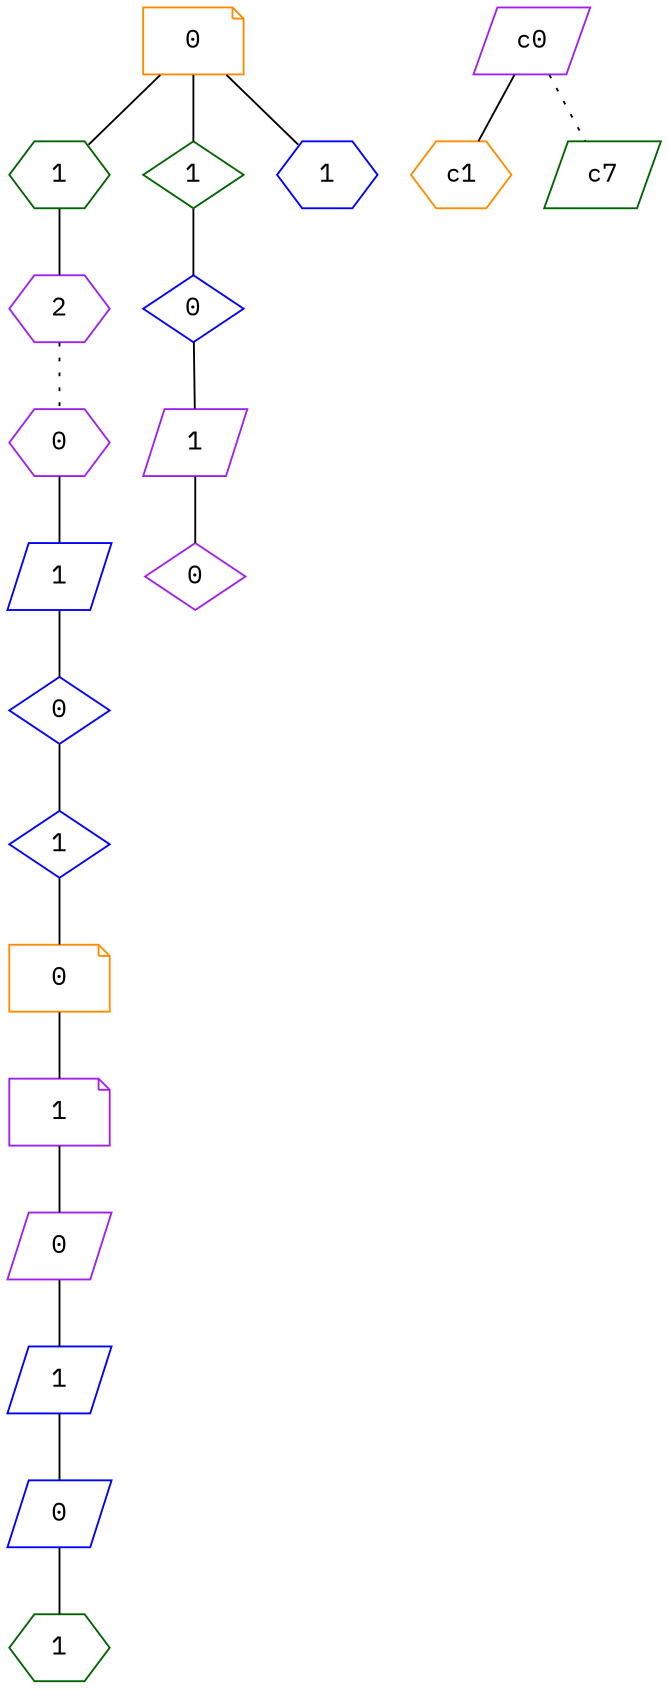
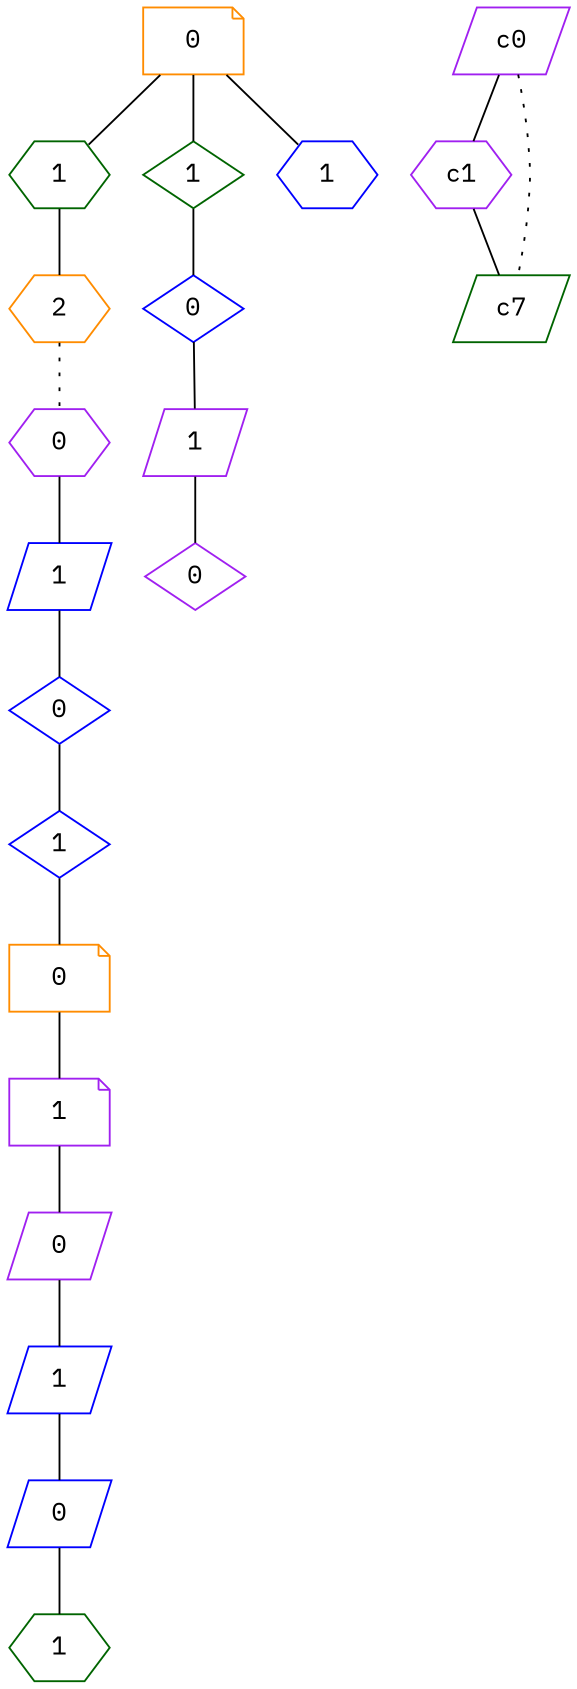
node "c1": color darkorange -> purple
edge "c1" -- "c7": added
node "2": color purple -> darkorange
